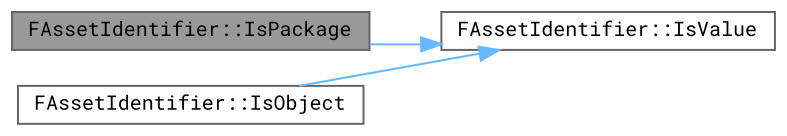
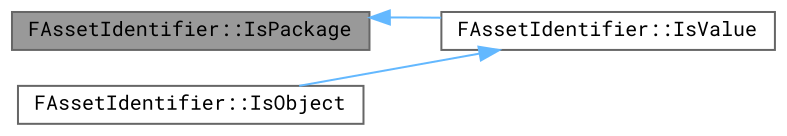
edge "FAssetIdentifier::IsPackage" -> "FAssetIdentifier::IsValue": reversed
